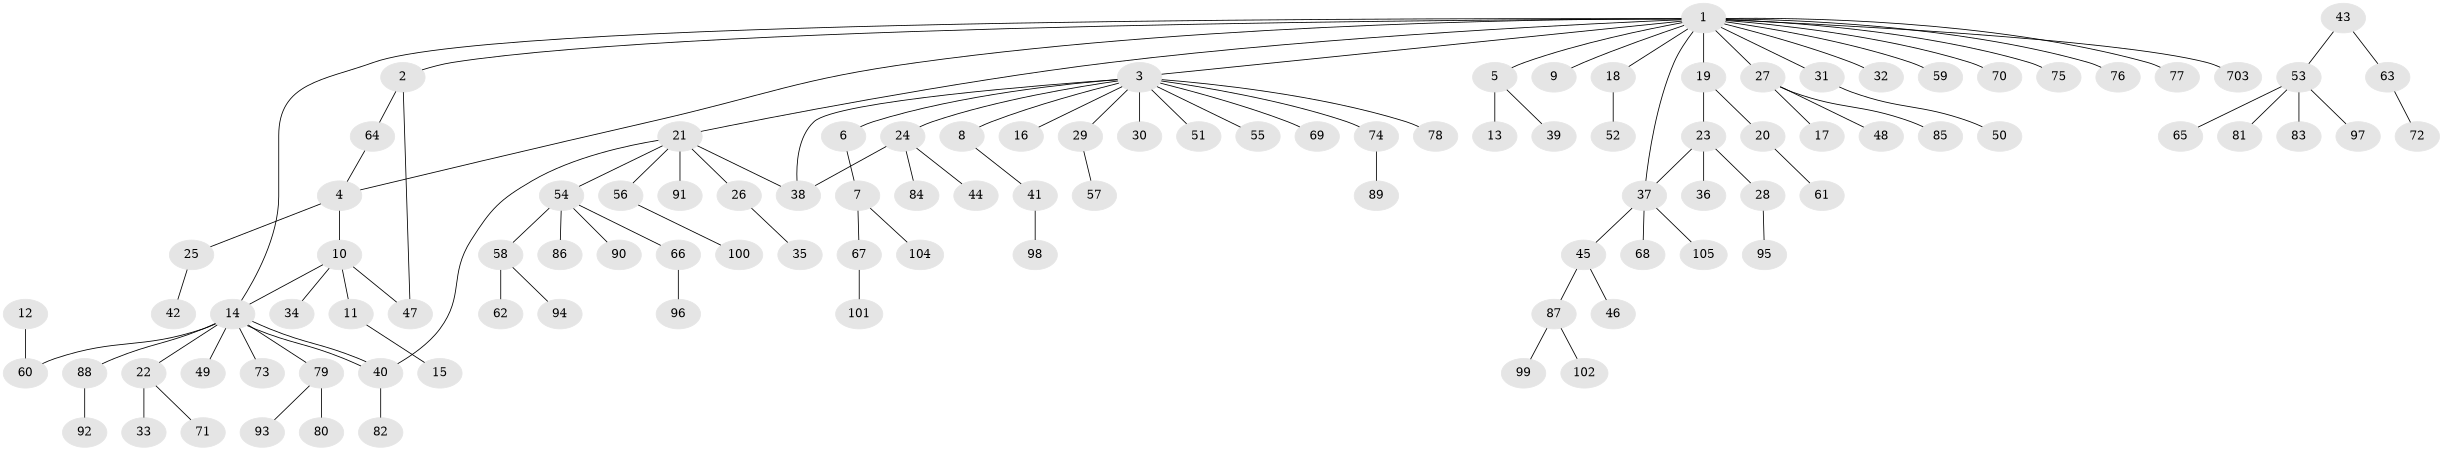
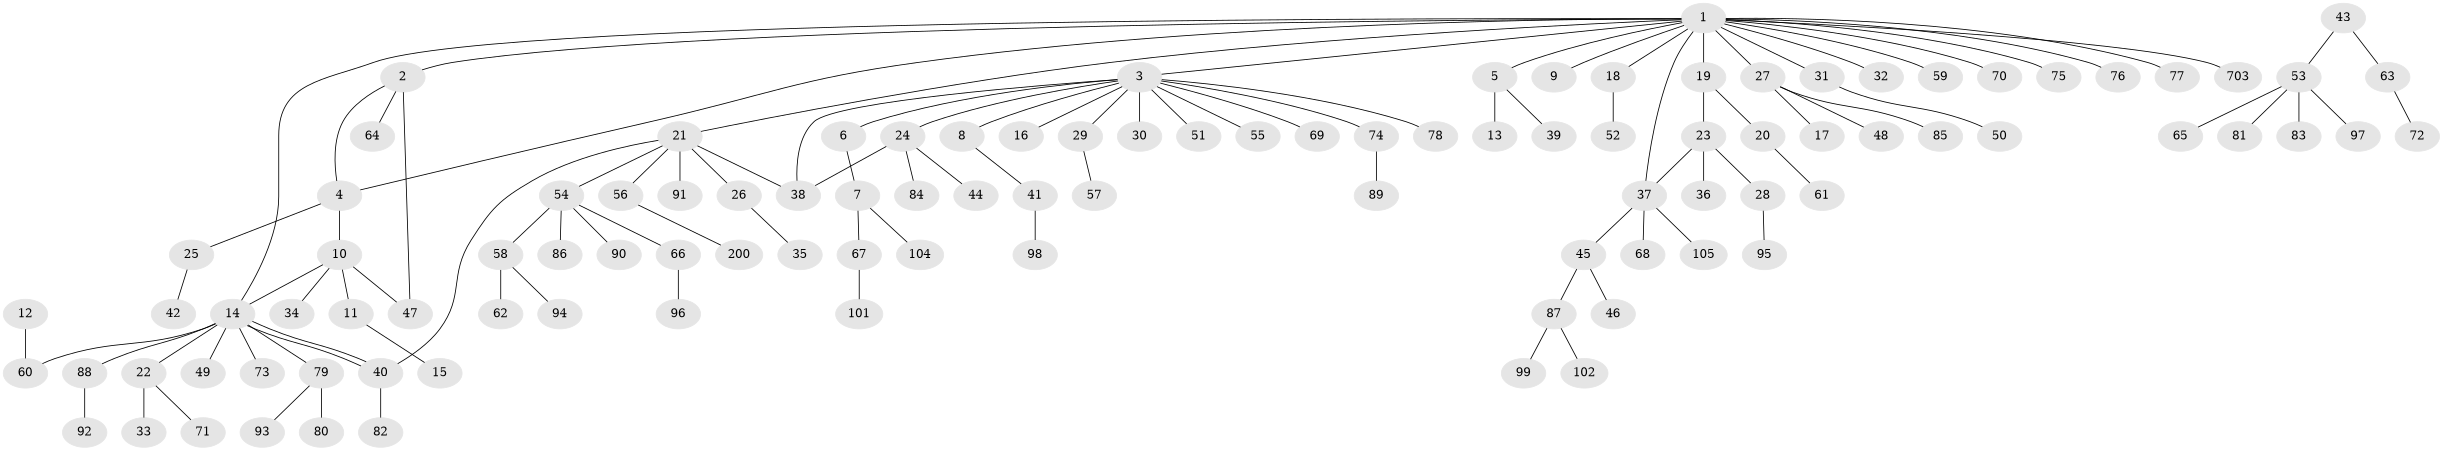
edge "64" -- "4": now "2" -- "4"
node "100": label "100" -> "200"
